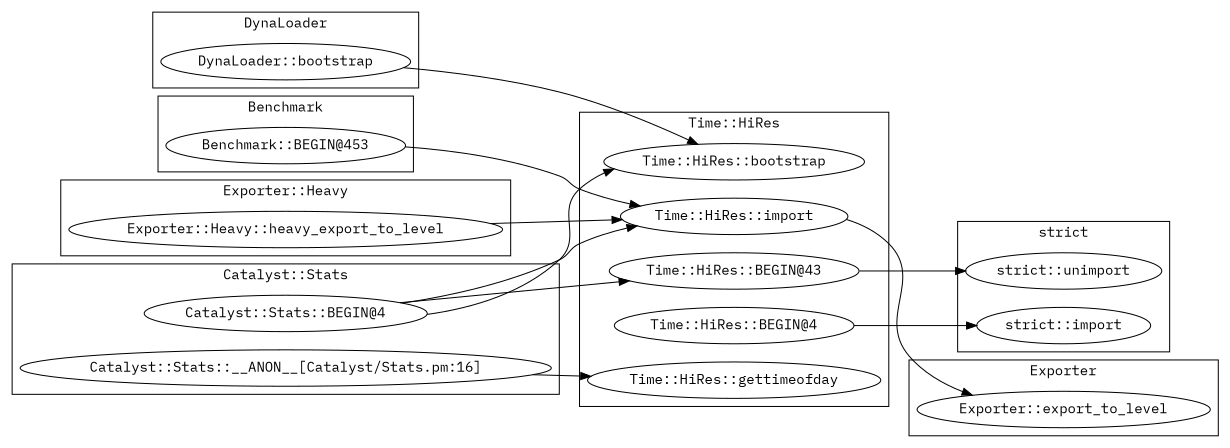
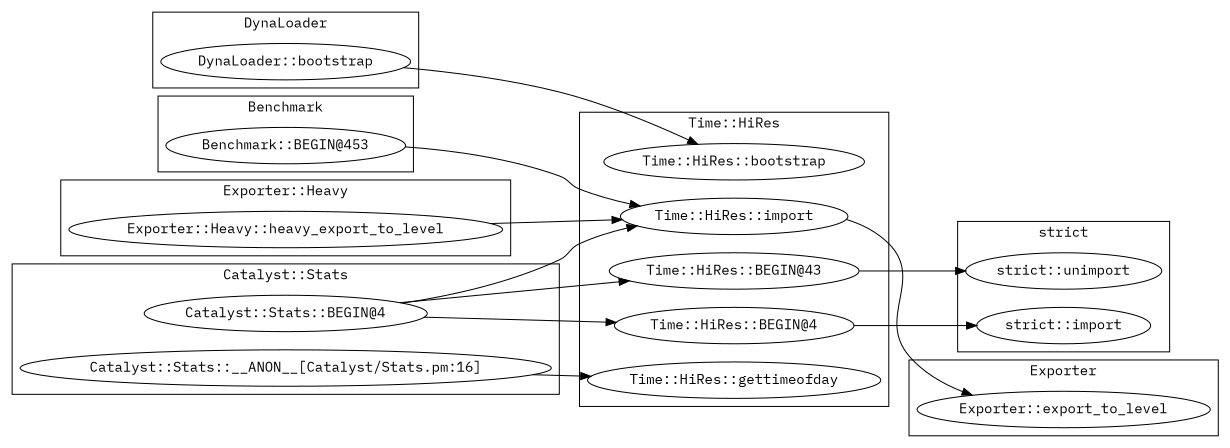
edge "Catalyst::Stats::BEGIN@4" -> "Time::HiRes::bootstrap": now "Catalyst::Stats::BEGIN@4" -> "Time::HiRes::BEGIN@4"
